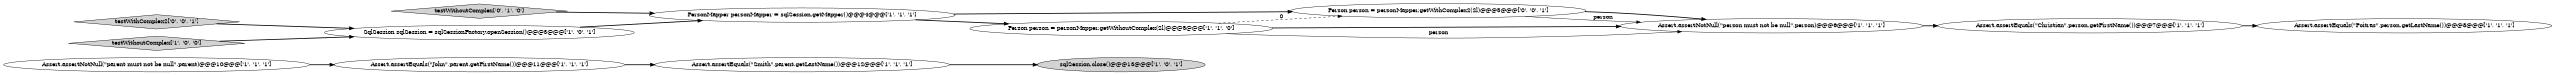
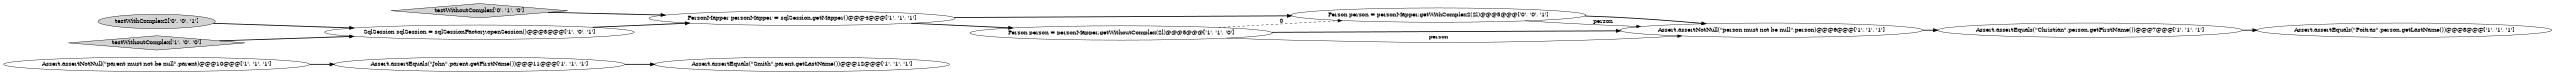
node "testWithComplex2['0', '0', '1']": shape diamond -> ellipse
node "sqlSession.close()@@@13@@@['1', '0', '1']": removed
